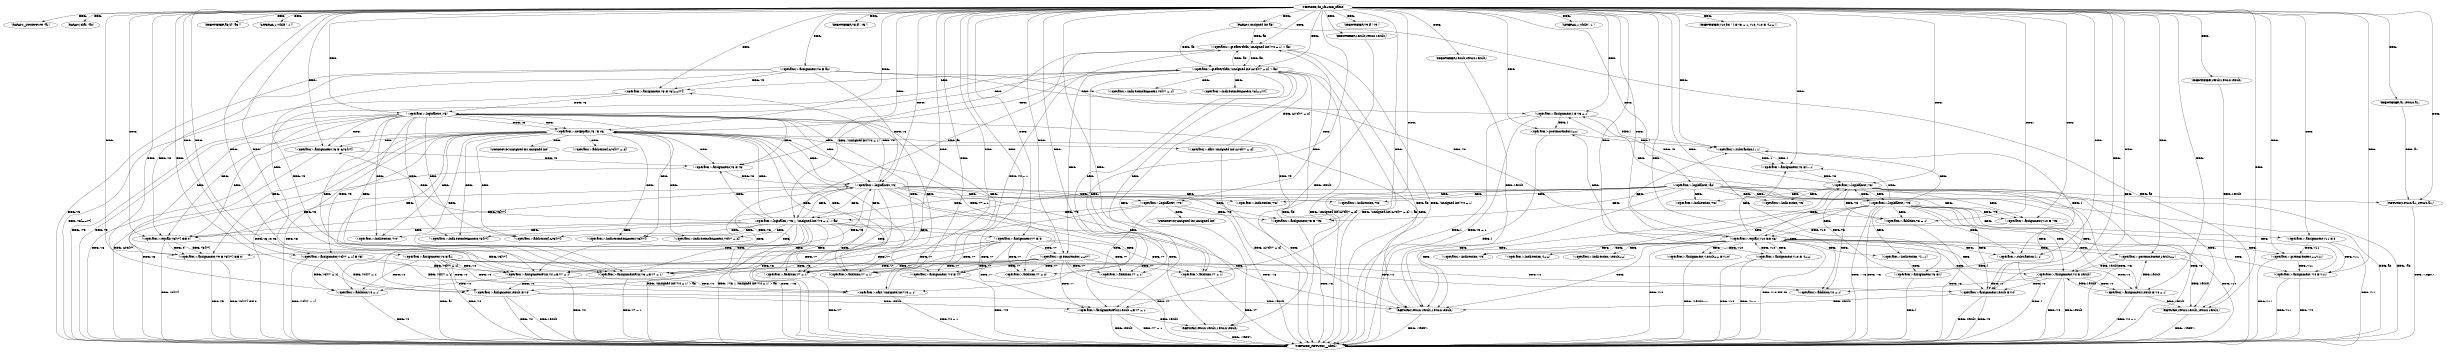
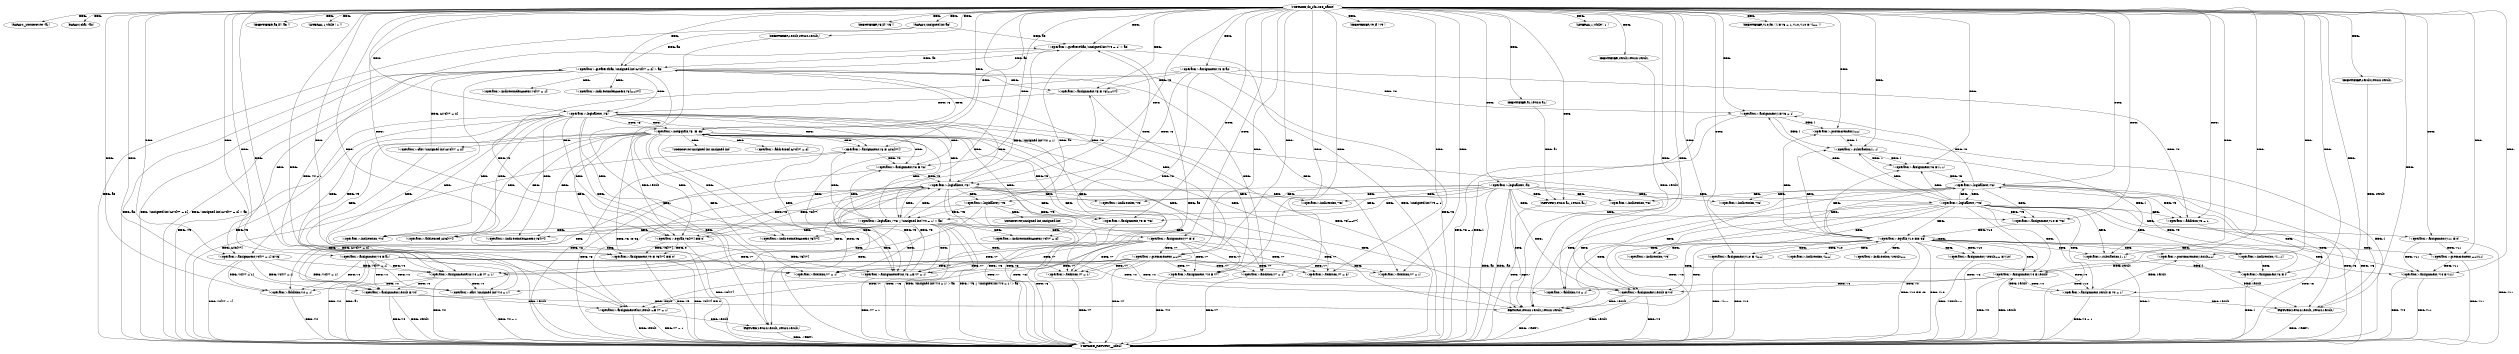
edge "(<operator>.notEquals,v5 != 46)" -> "(<operator>.addition,v7 + 2)": label "DDG: v7 + 1" -> "CDG: "
edge "(<operator>.logicalOr,!*v3 || (unsigned int)(v4 + 1) > a3)" -> "(<operator>.assignment,v9 = v3[v7] == 0)": removed, label "CDG:"
